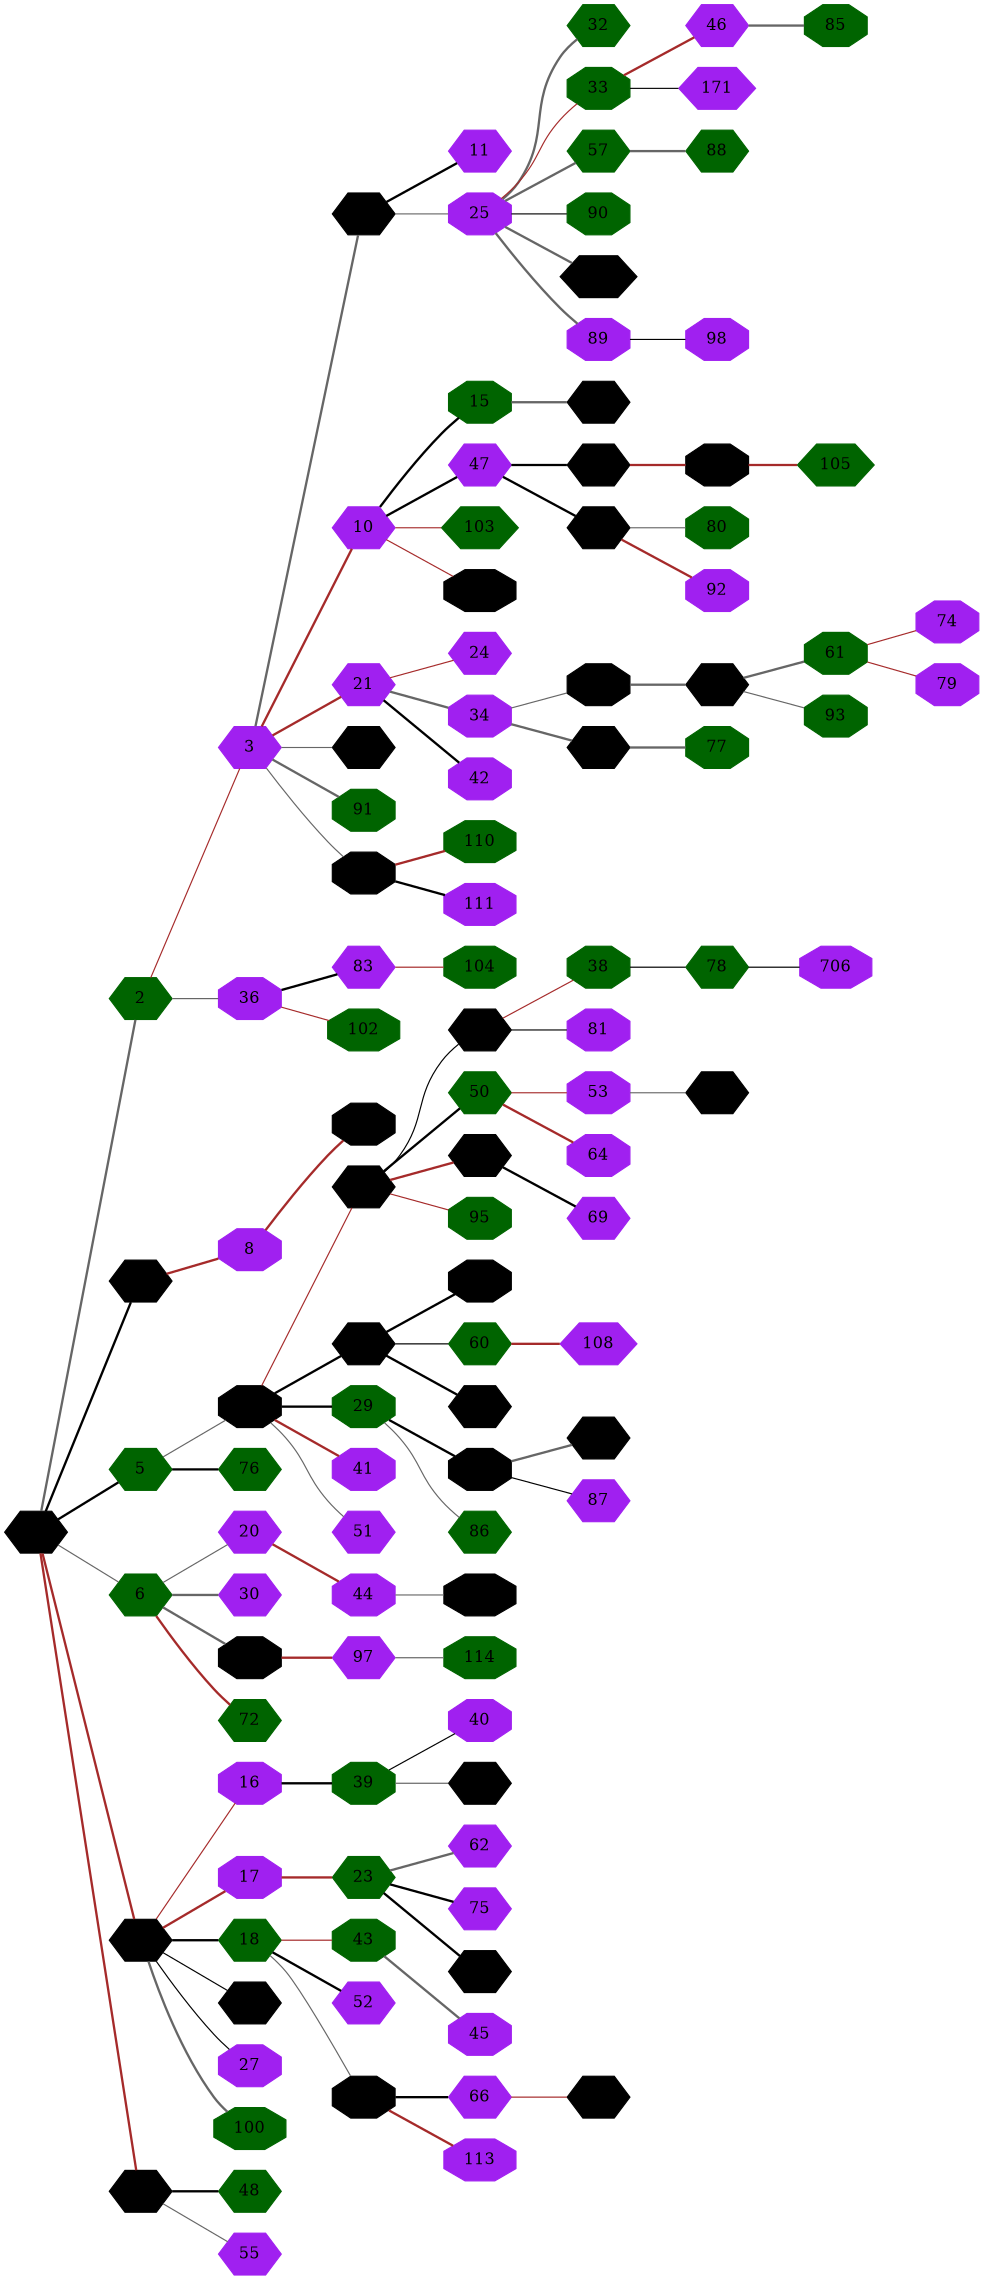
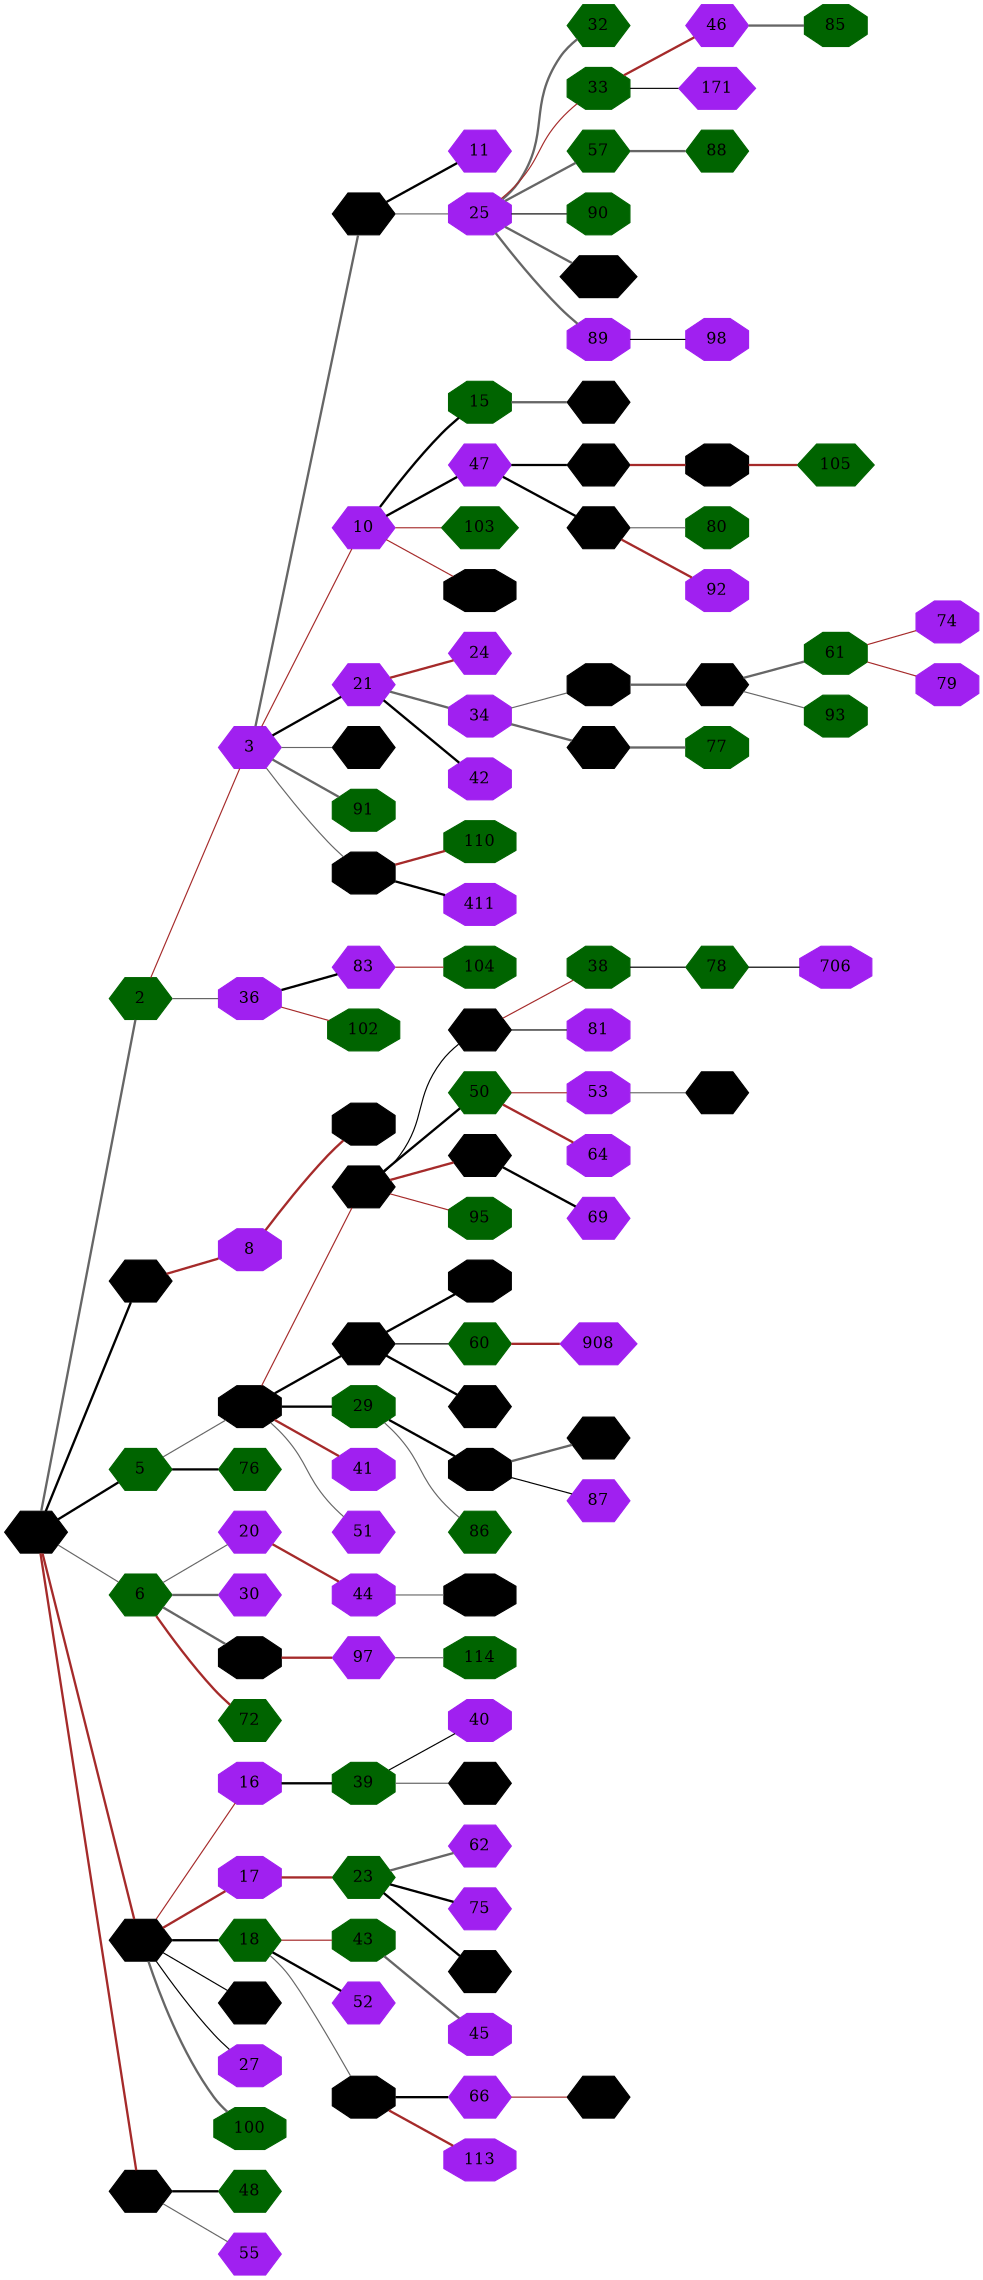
edge "10" -- "3": style bold -> solid
edge "24" -- "21": style solid -> bold
edge "21" -- "3": color brown -> black
node "111": label "111" -> "411"
node "108": label "108" -> "908"
